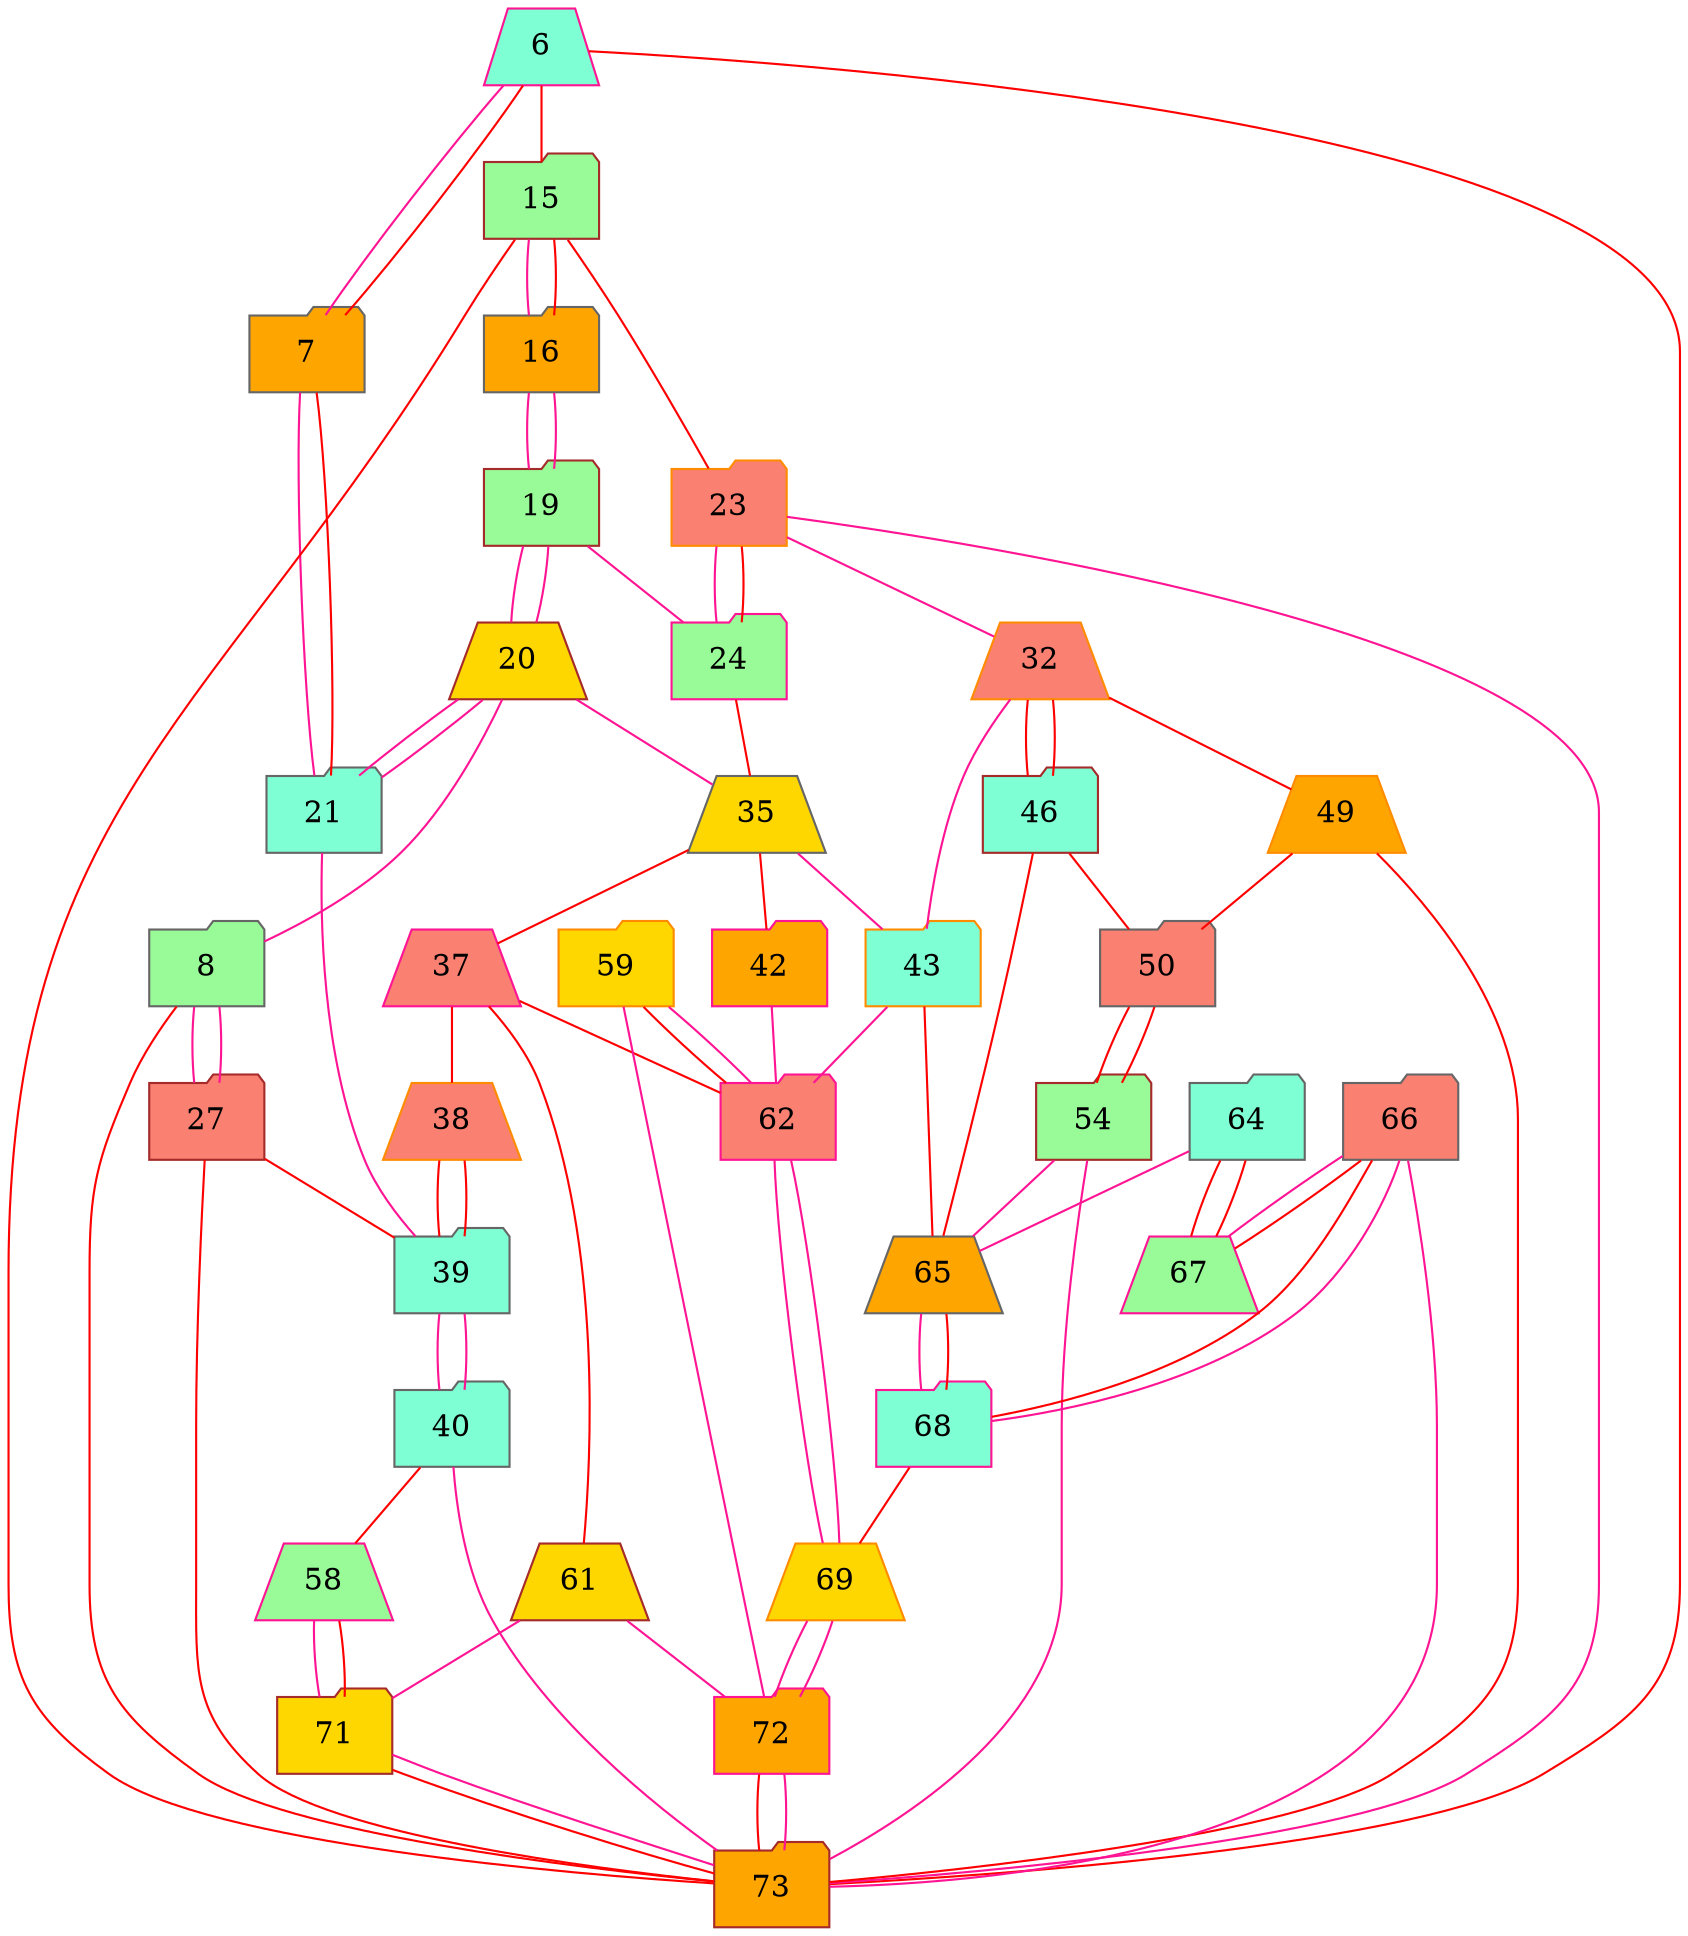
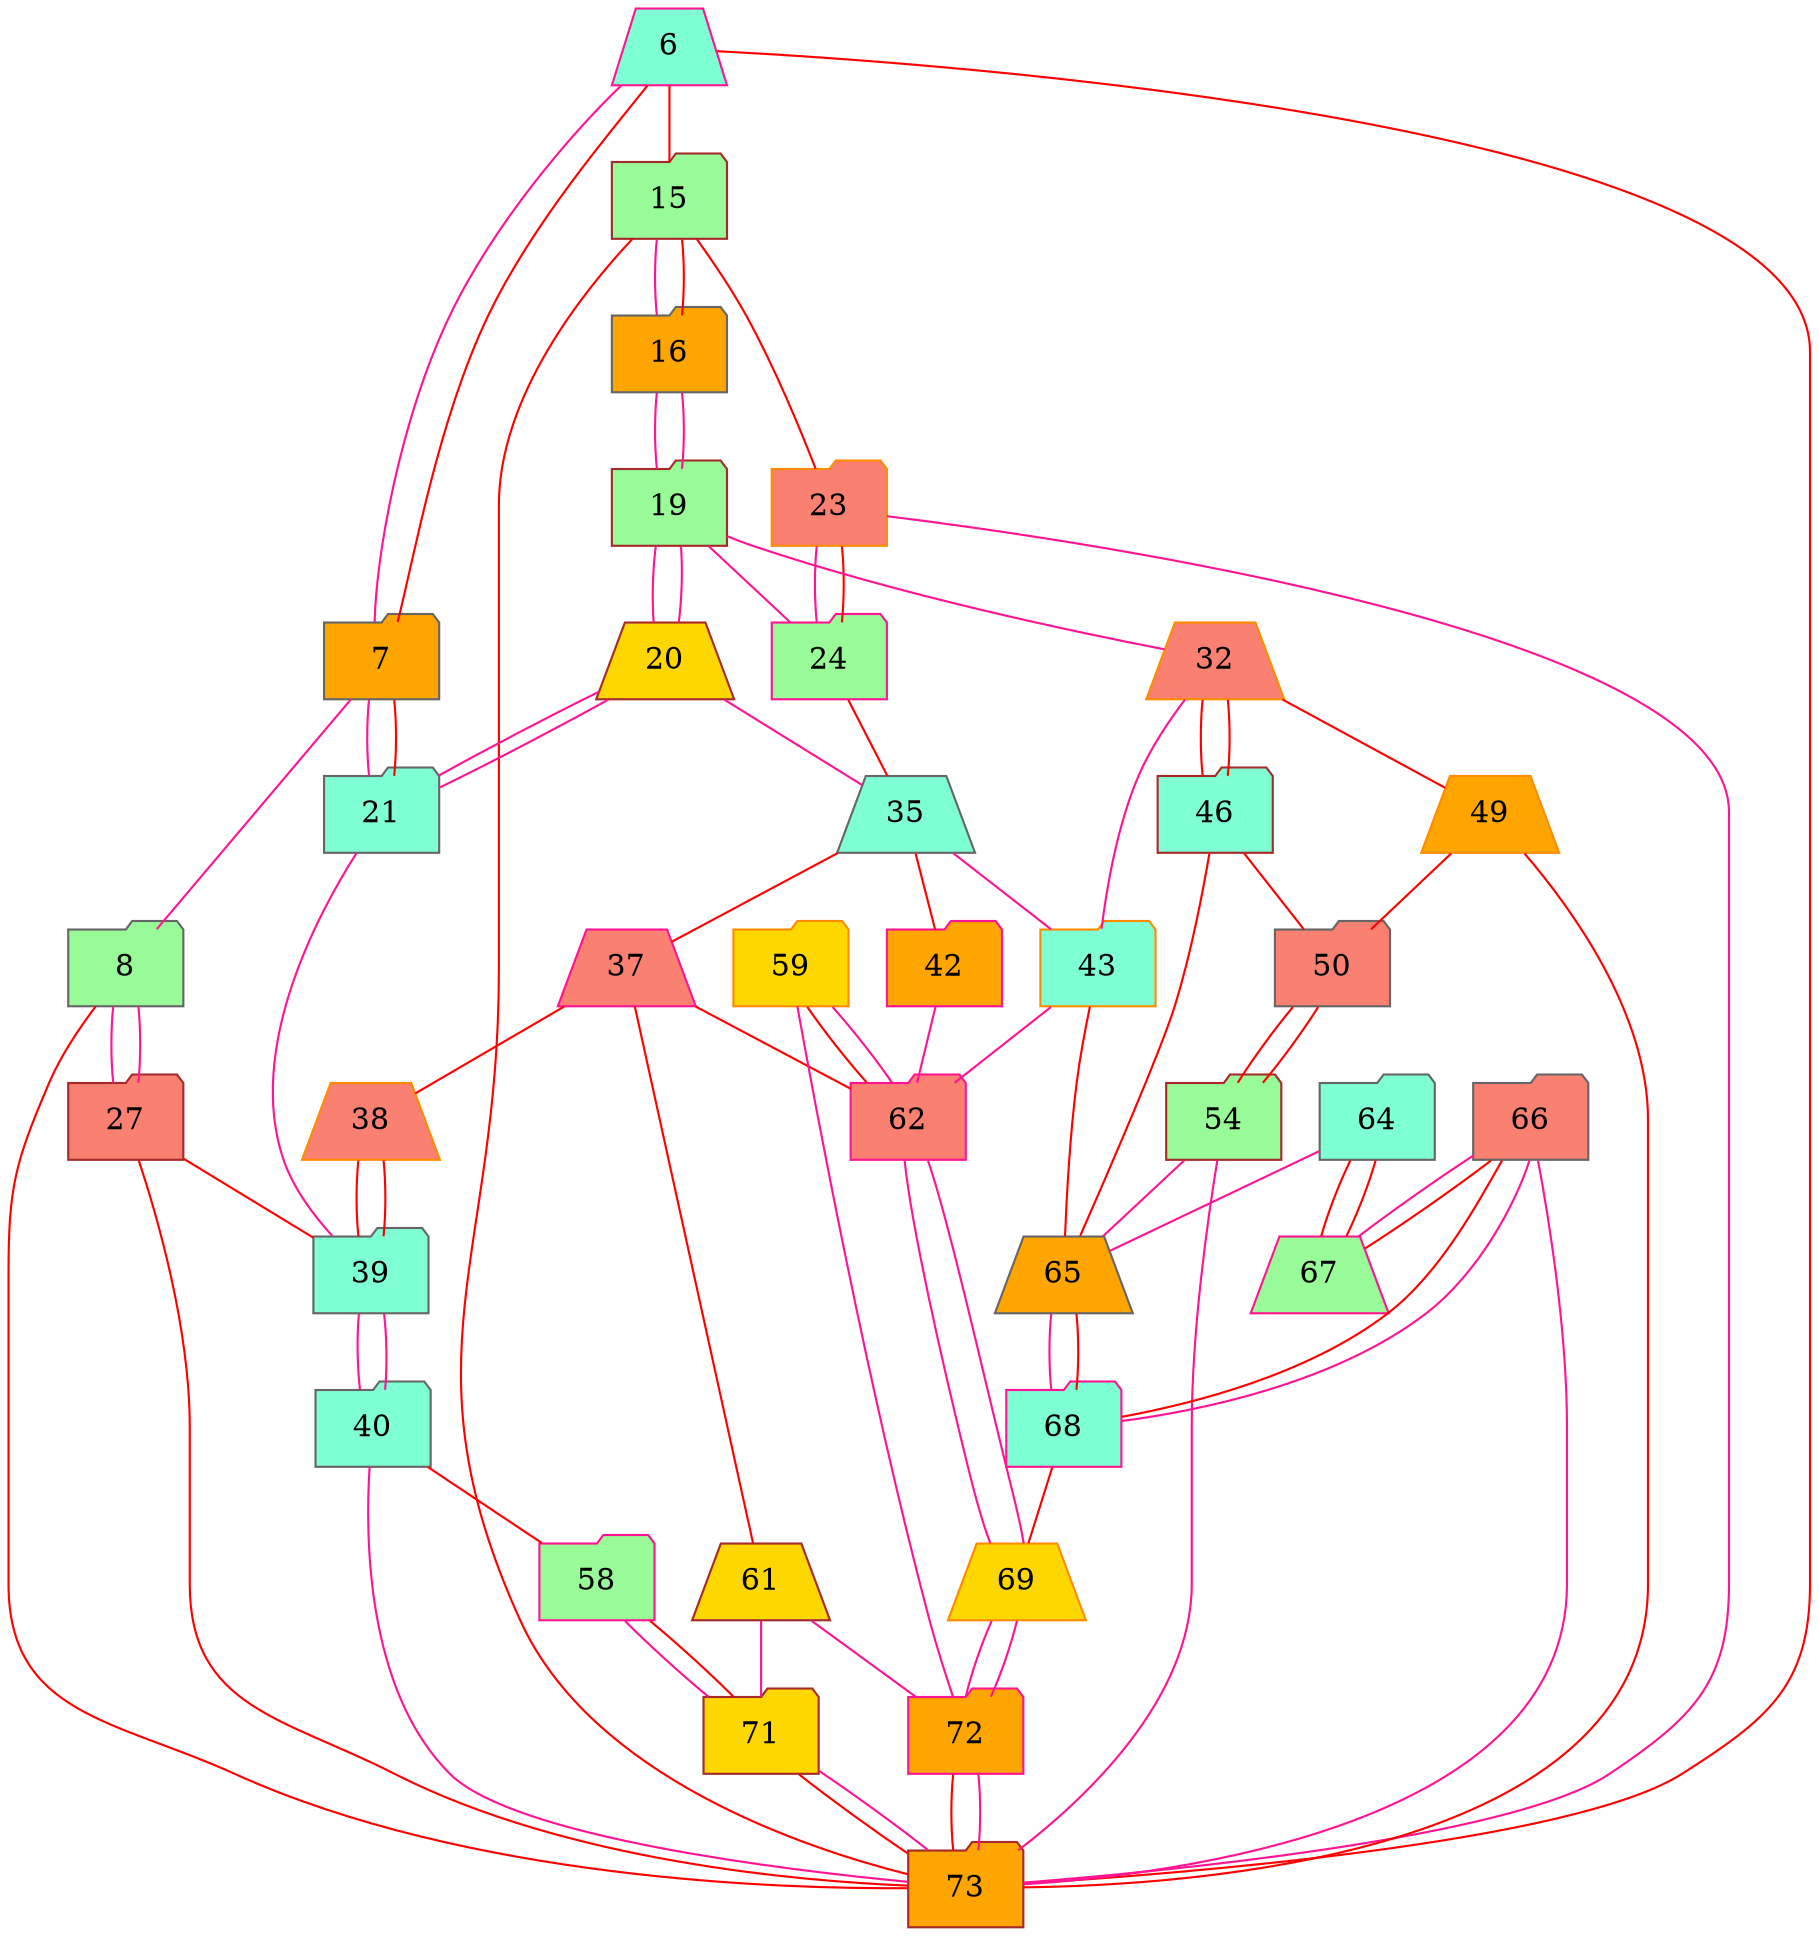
edge "23" -- "32": now "19" -- "32"
node "35": fillcolor gold -> aquamarine
edge "20" -- "8": now "7" -- "8"
node "58": shape trapezium -> folder
